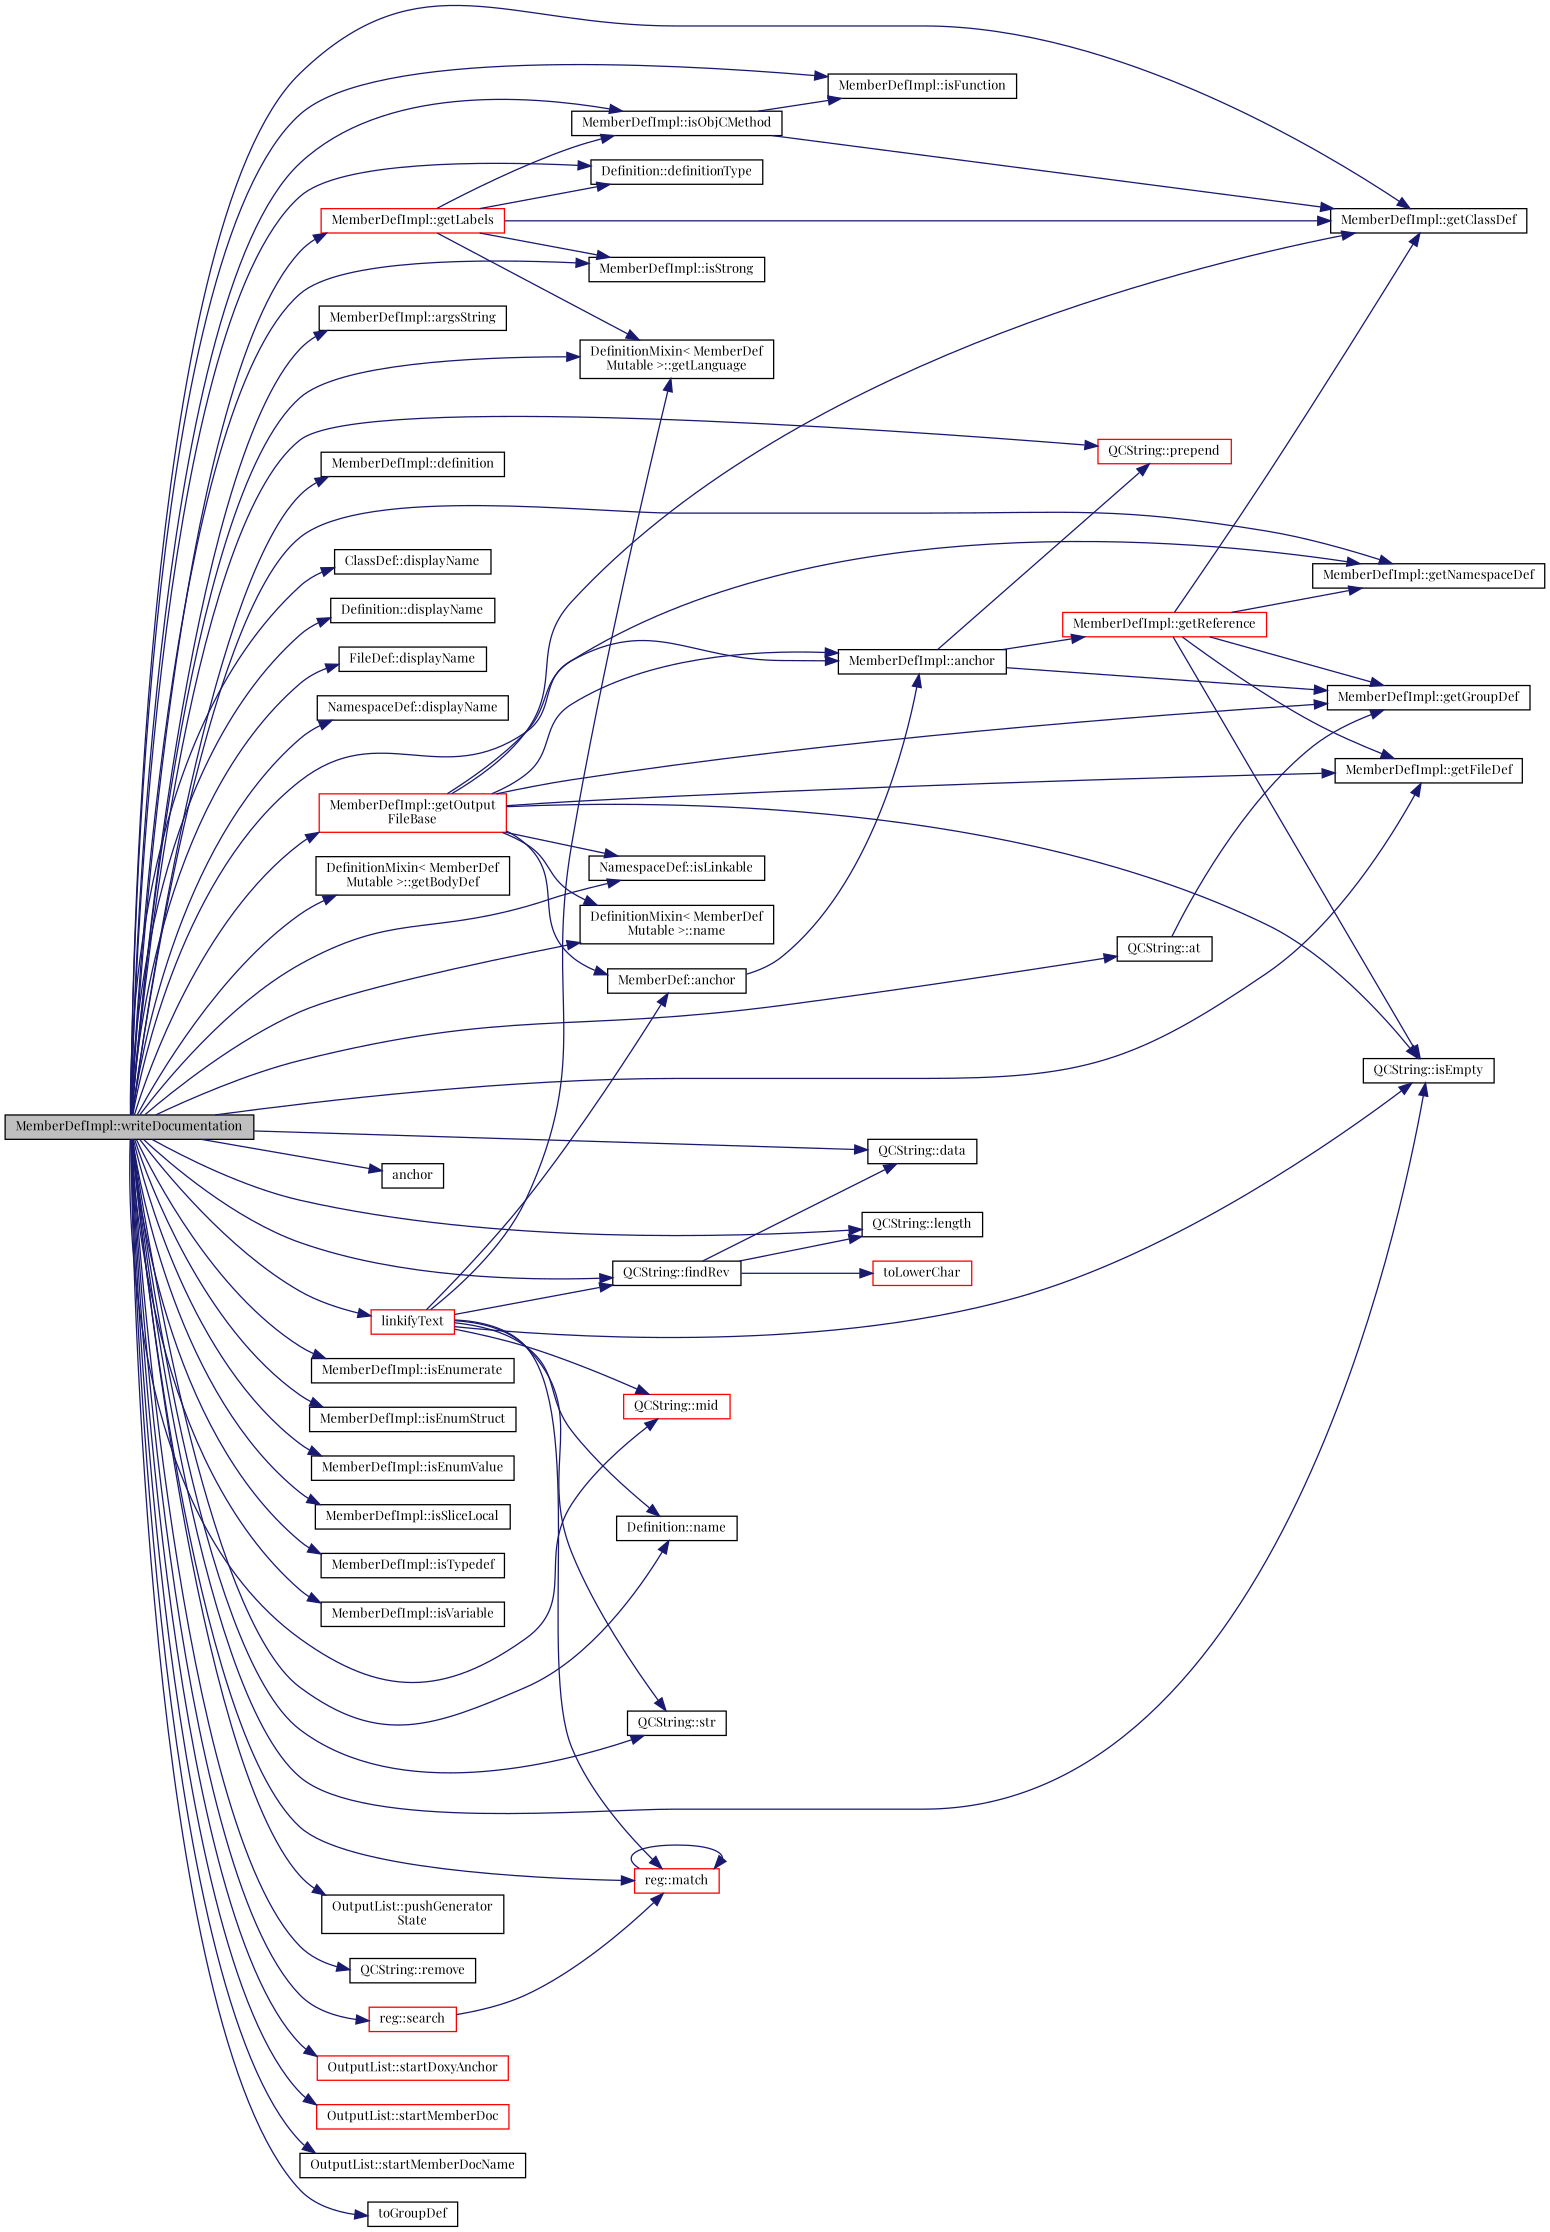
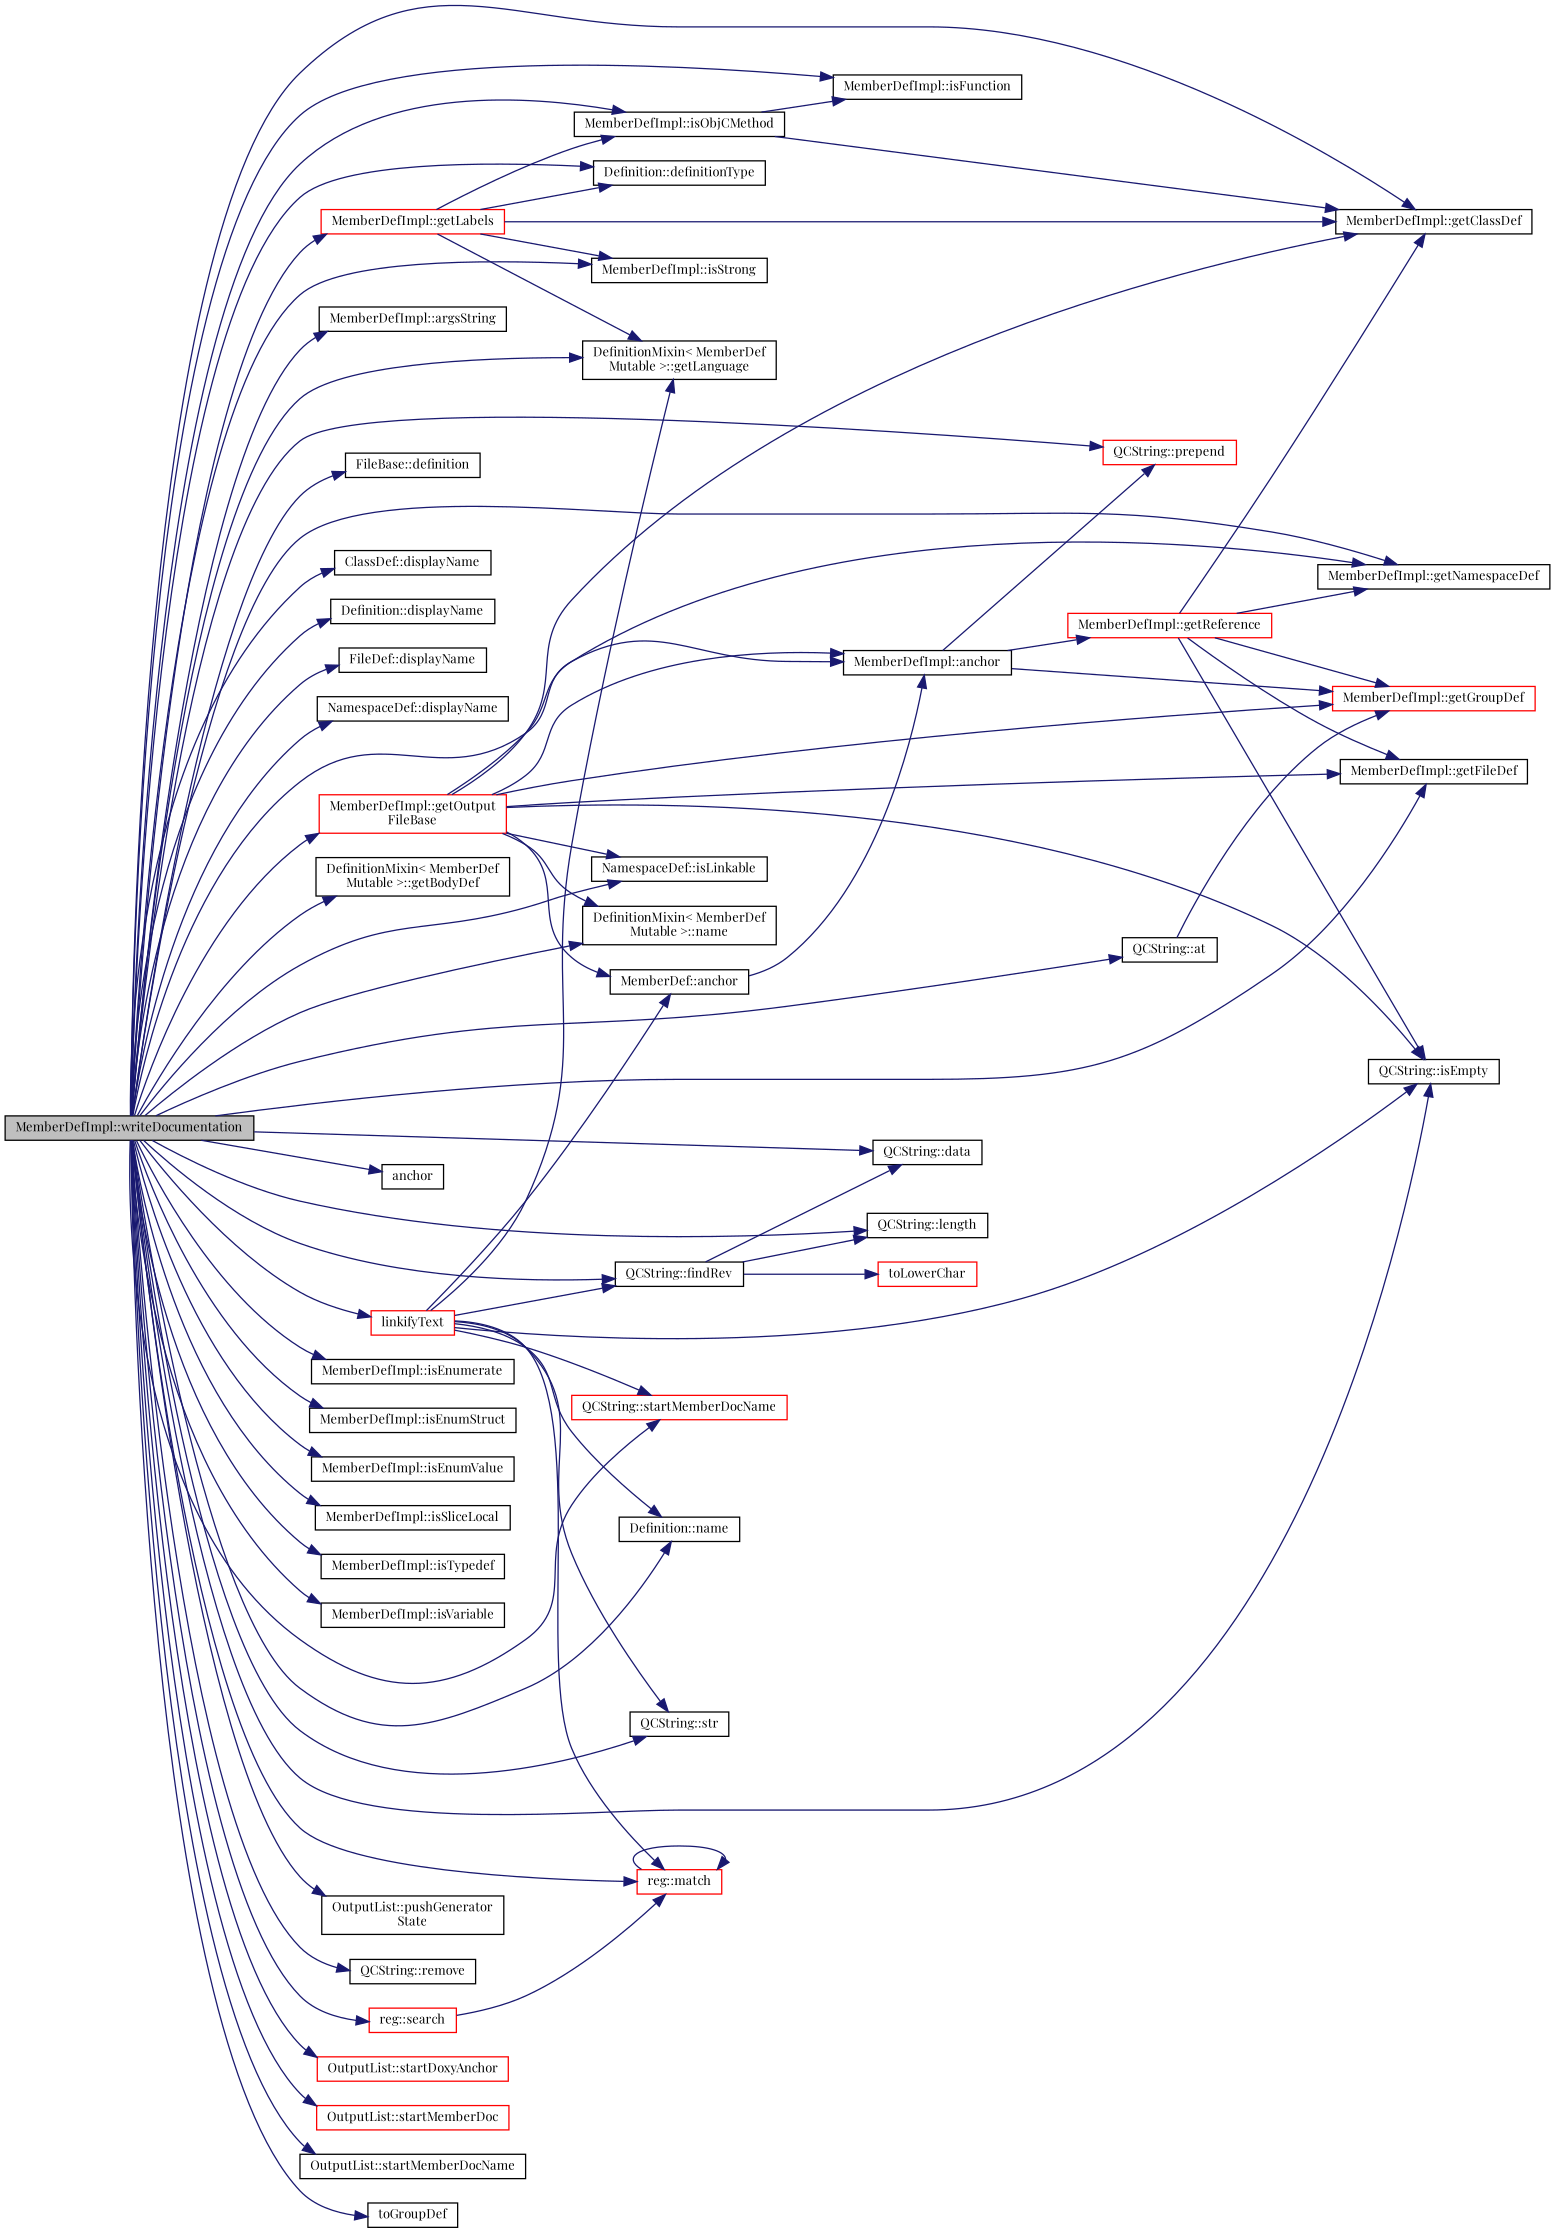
node "MemberDefImpl::definition": label "MemberDefImpl::definition" -> "FileBase::definition"
node "MemberDefImpl::getGroupDef": color black -> red
node "QCString::mid": label "QCString::mid" -> "QCString::startMemberDocName"
